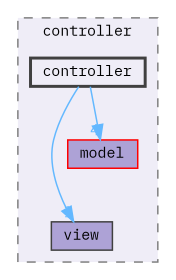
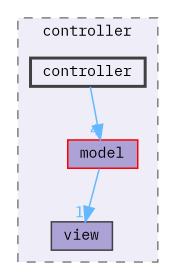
edge "controller" -> "view": now "model" -> "view"
